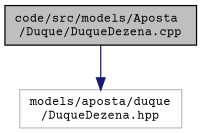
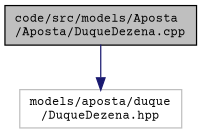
node "code/src/models/Aposta /Duque/DuqueDezena.cpp": label "code/src/models/Aposta /Duque/DuqueDezena.cpp" -> "code/src/models/Aposta /Aposta/DuqueDezena.cpp"
